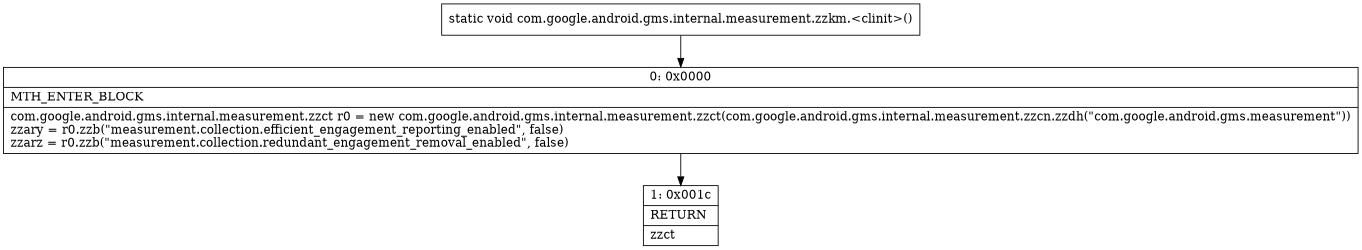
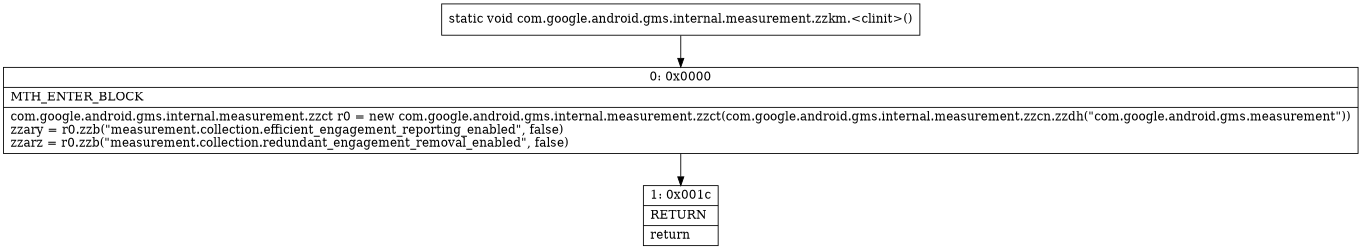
node "1: 0x001c": text "zzct" -> "return"
